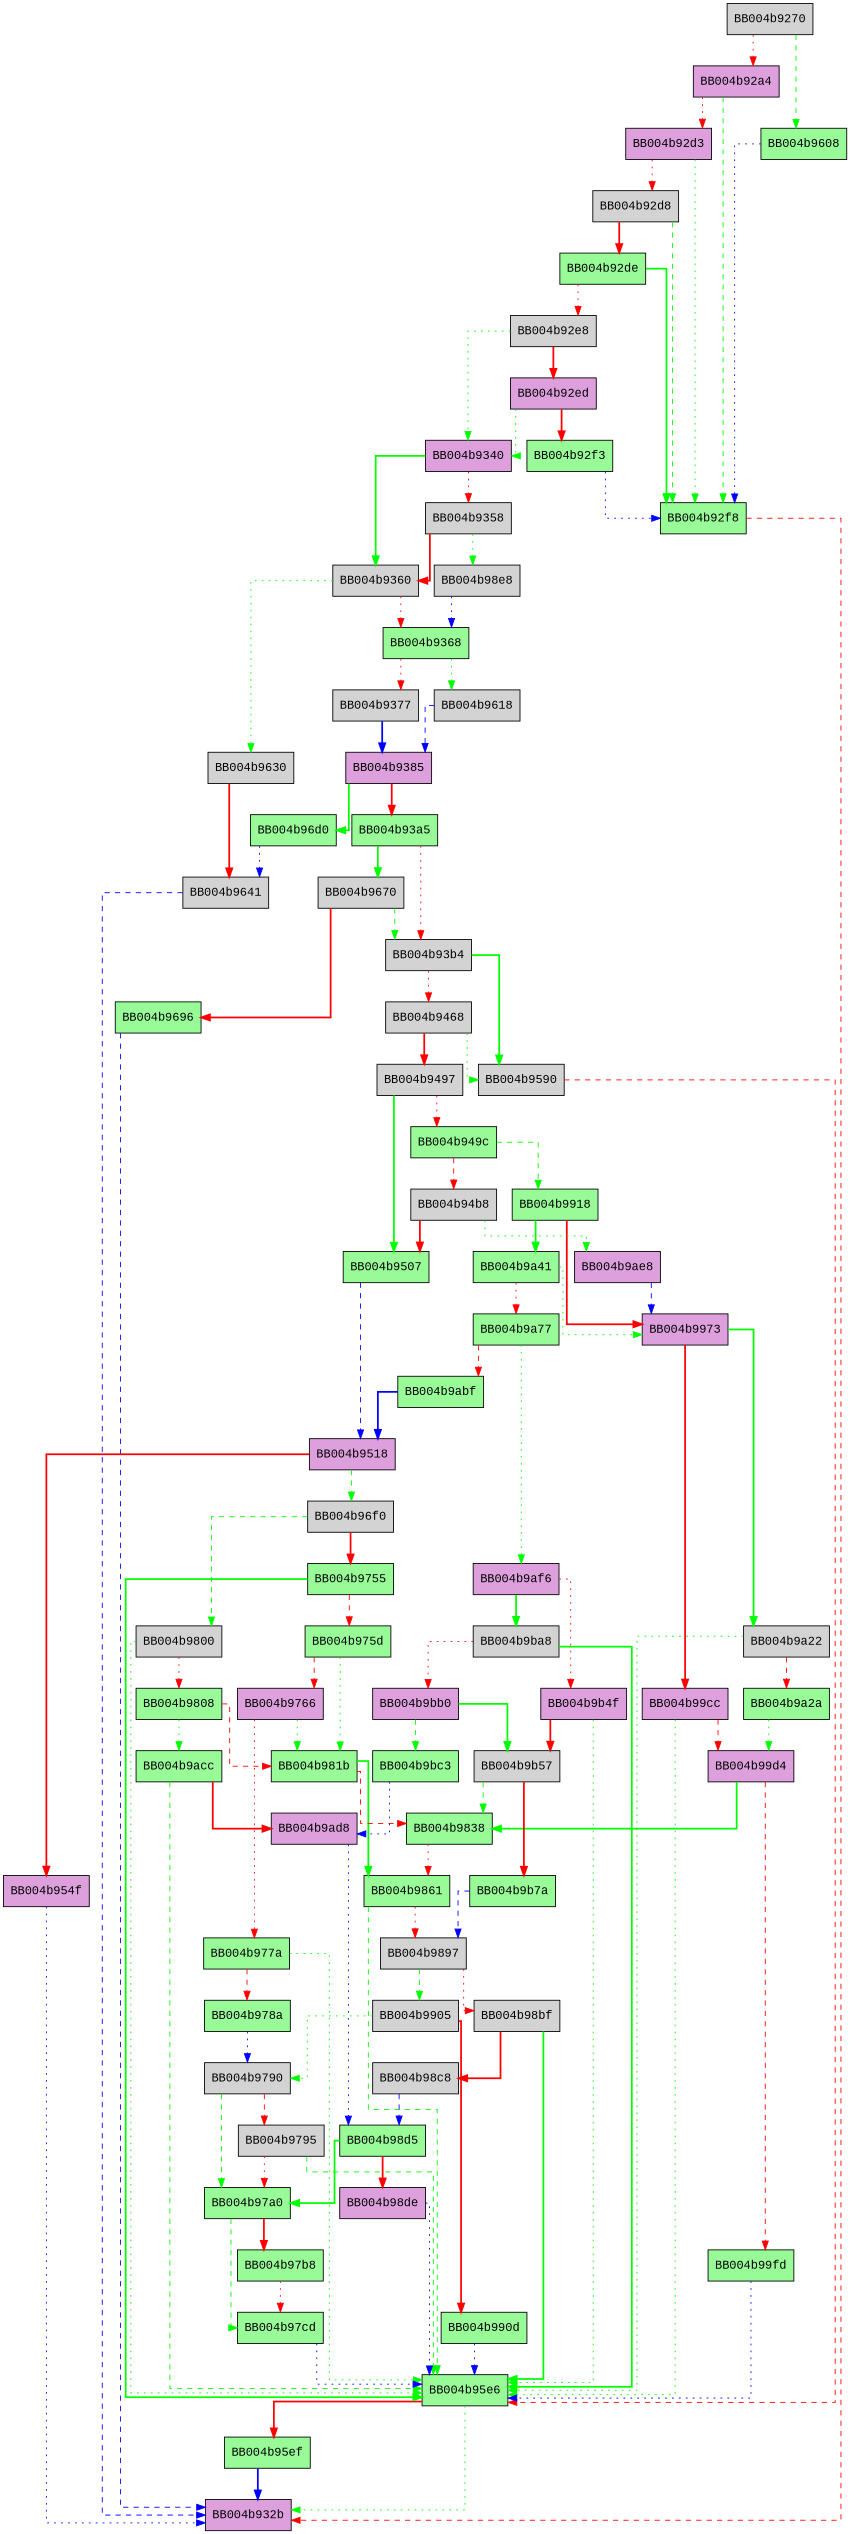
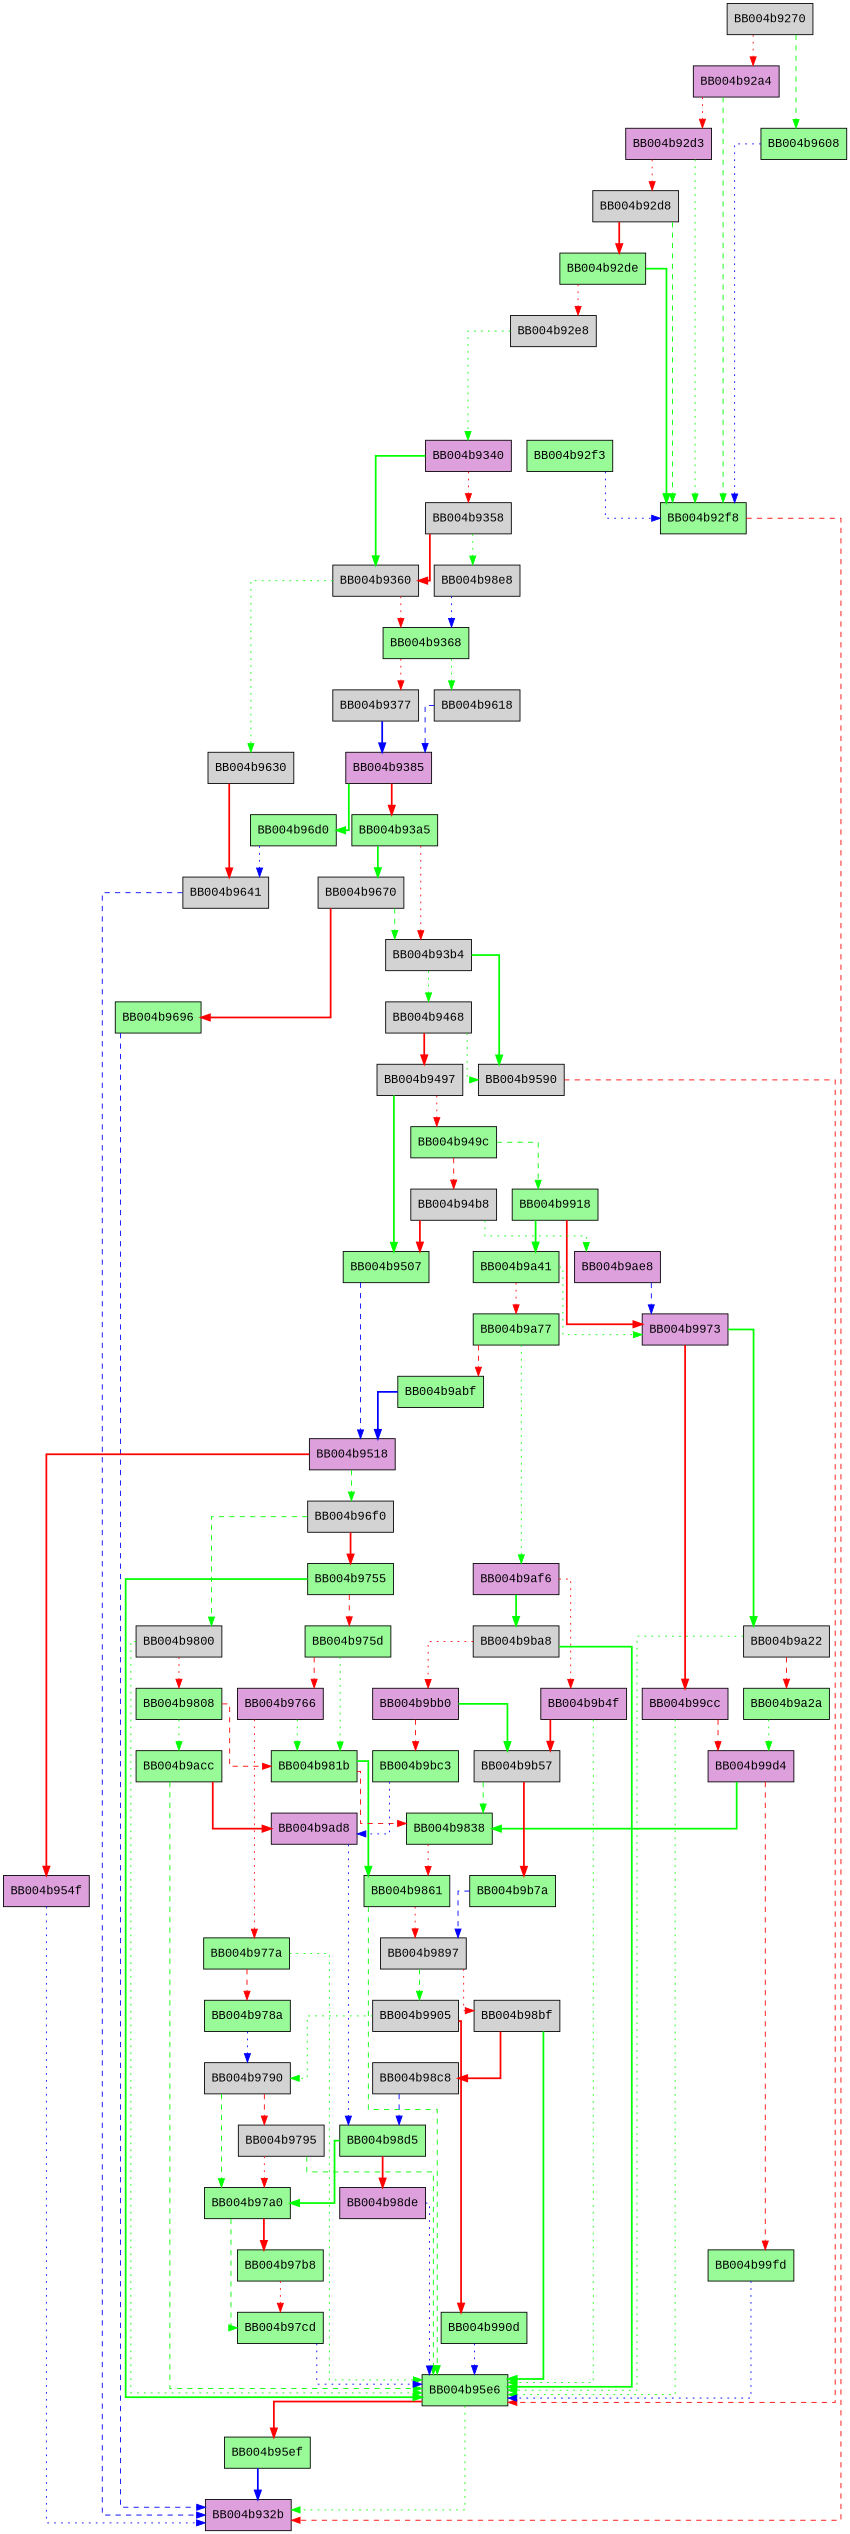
node "BB004b92ed": removed
edge "BB004b93b4" -> "BB004b9468": color red -> green
edge "BB004b9bb0" -> "BB004b9bc3": color green -> red
